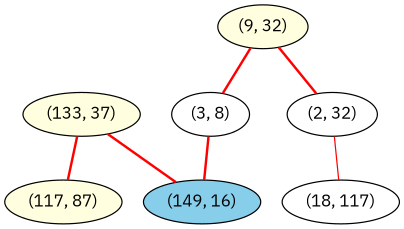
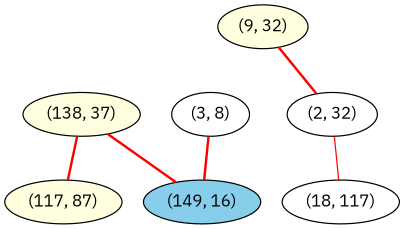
edge "(9, 32)" -- "(3, 8)": removed
node "(133, 37)": label "(133, 37)" -> "(138, 37)"
